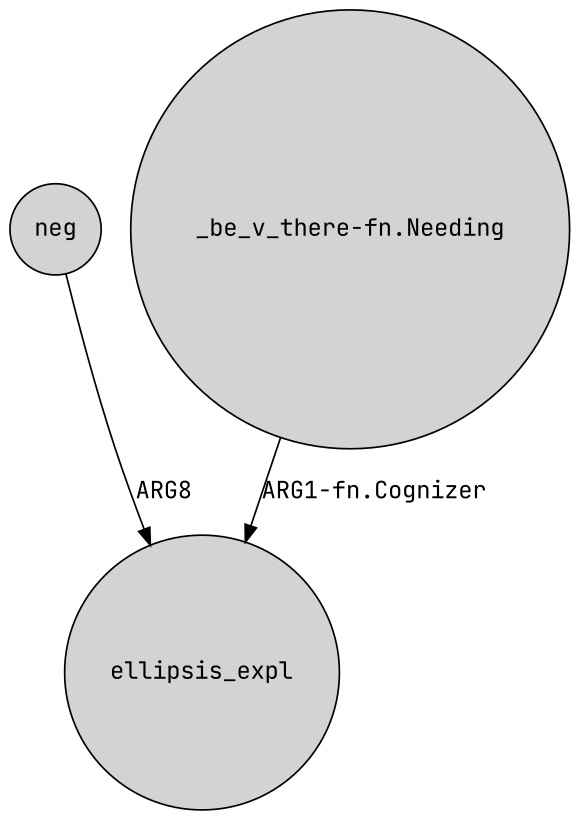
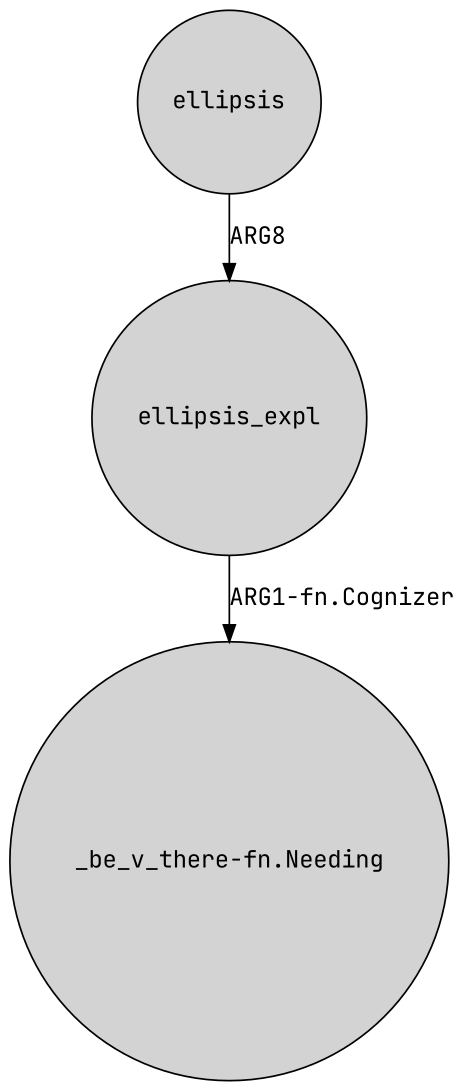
node "neg": label "neg" -> "ellipsis"
edge "_be_v_there-fn.Needing" -> "ellipsis_expl": reversed
